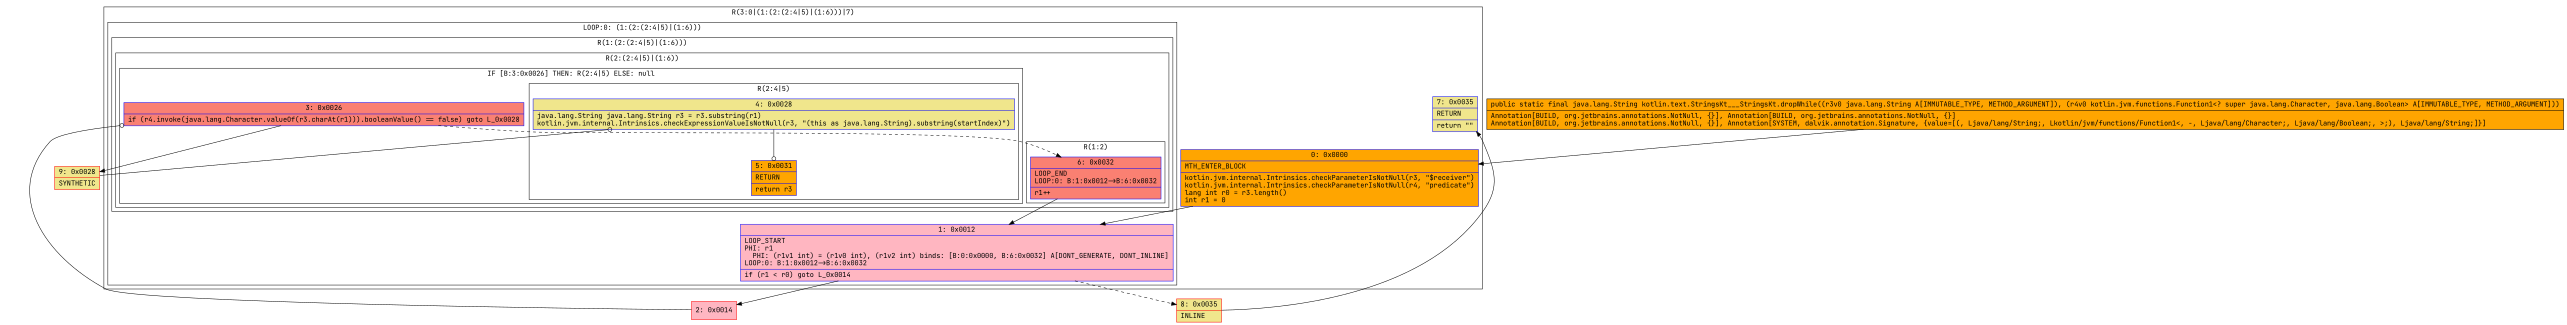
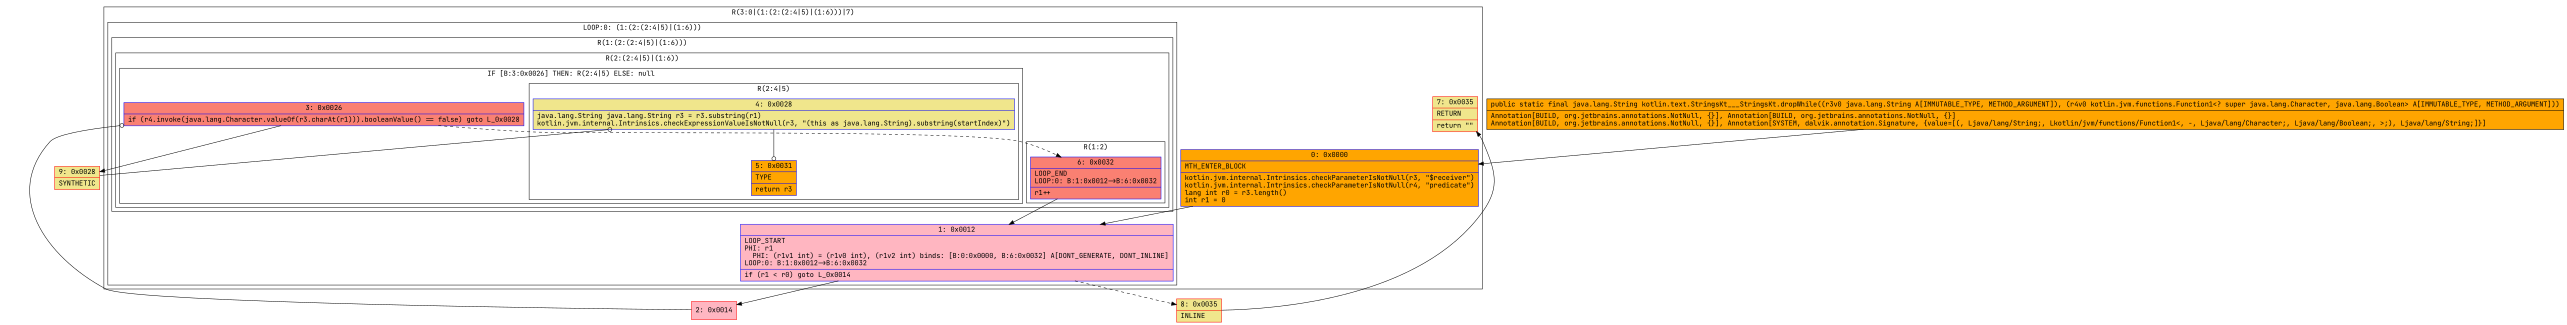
node "7: 0x0035": color blue -> red
node "5: 0x0031": text "RETURN" -> "TYPE"
